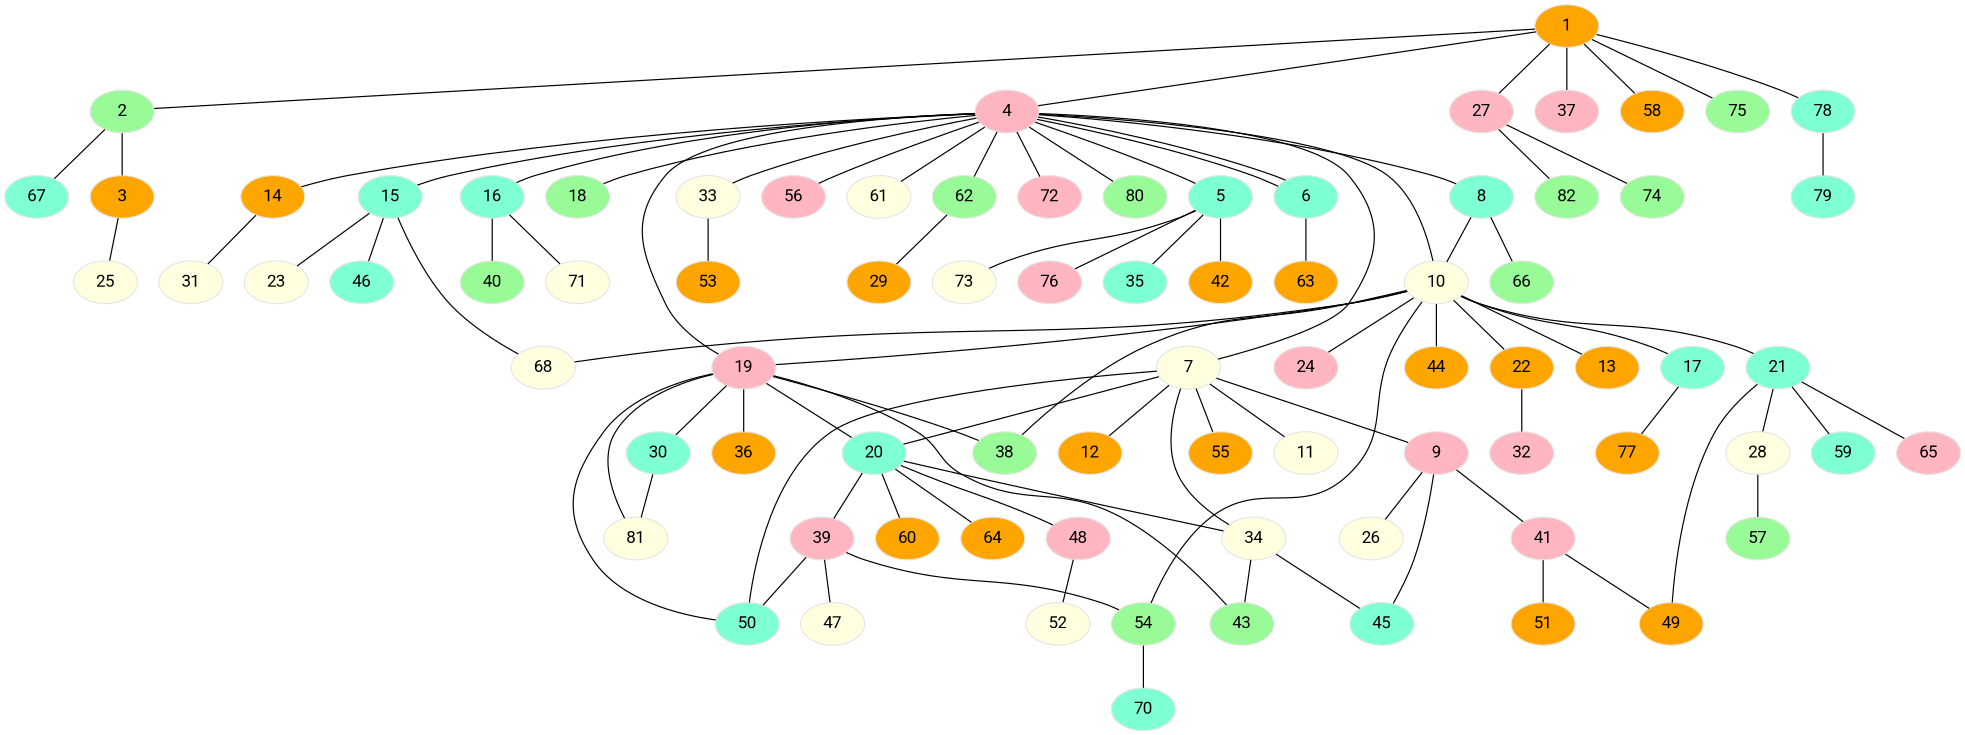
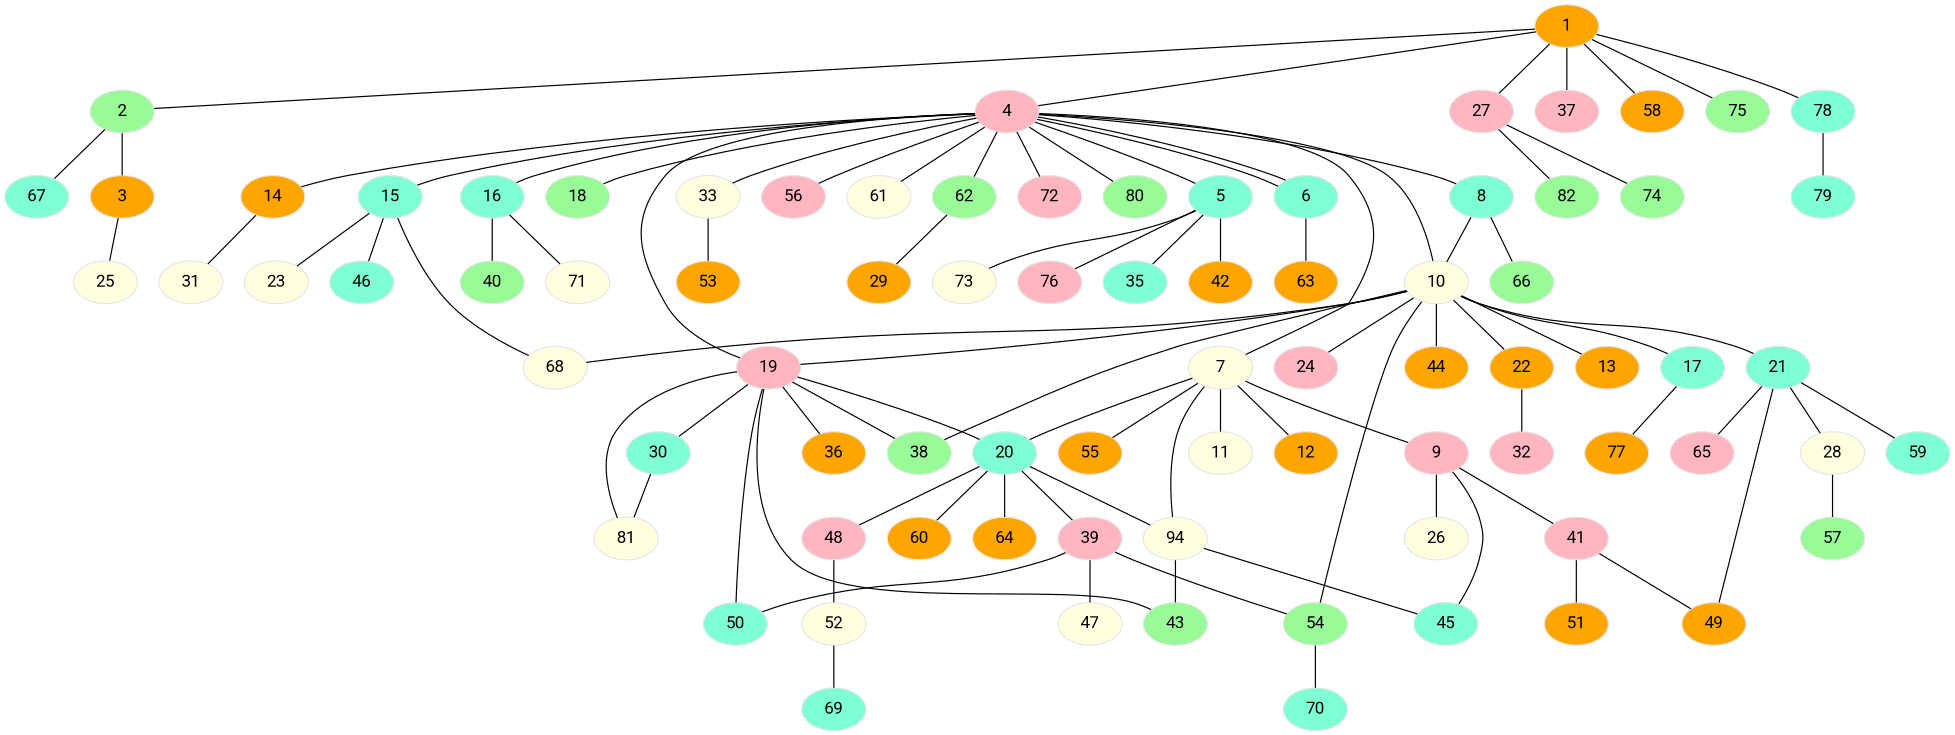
edge "7" -- "50": removed
node "34": label "34" -> "94"
node "69": added
